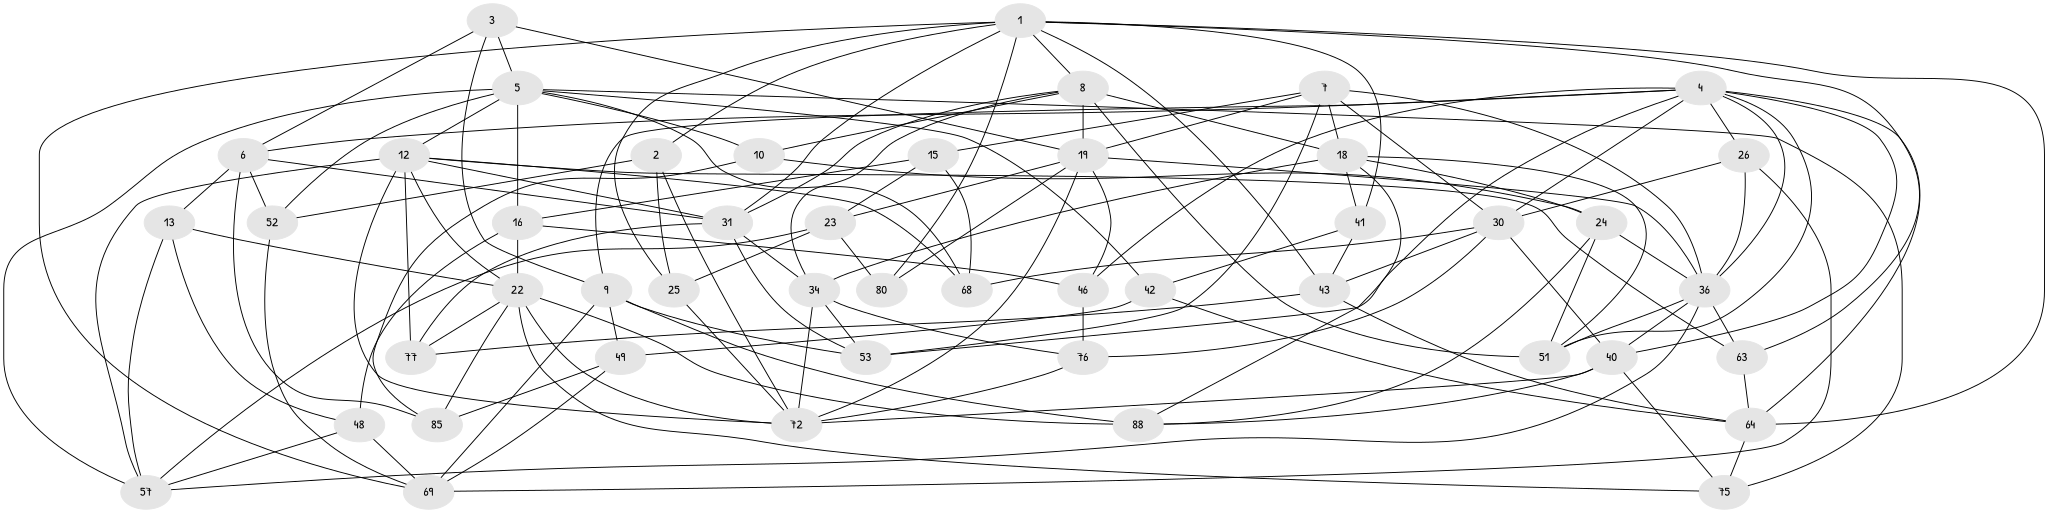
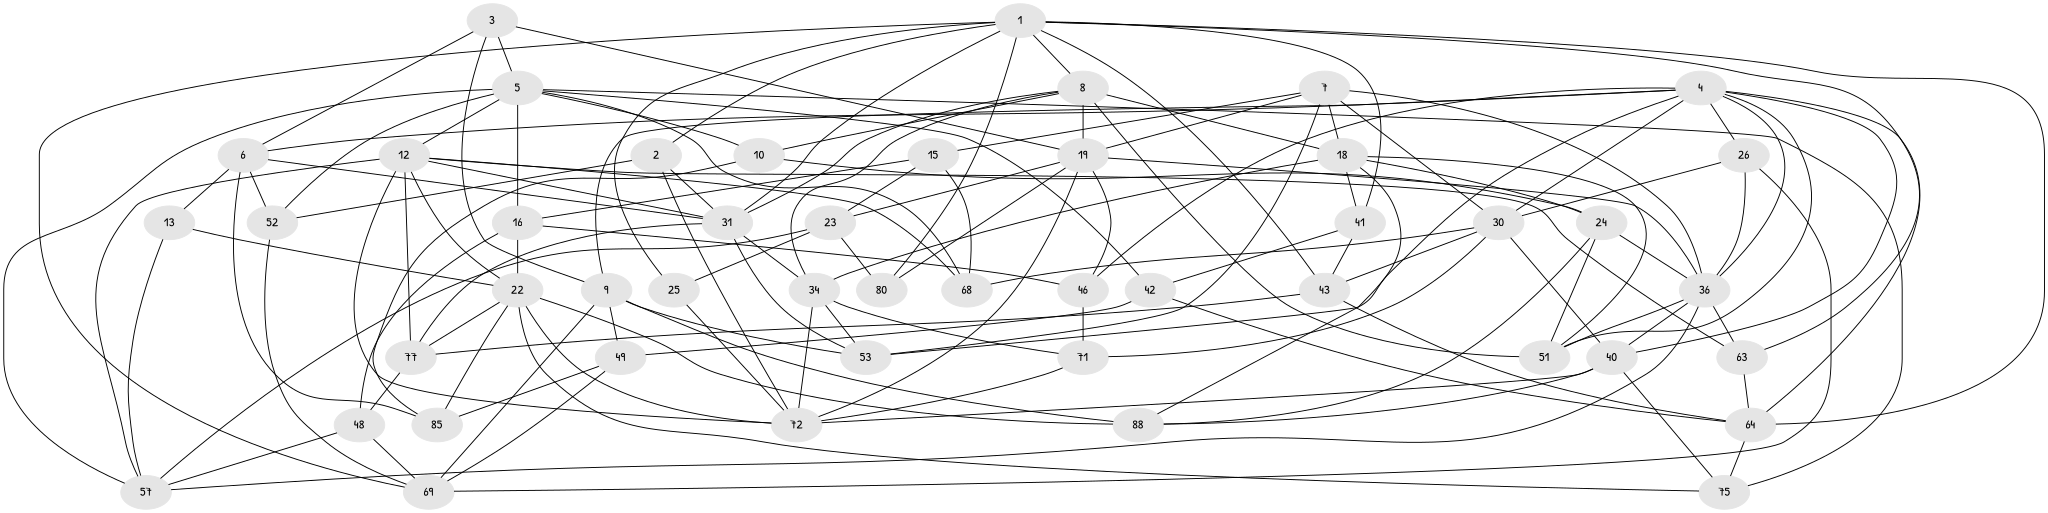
edge "2" -- "25": now "2" -- "31"
edge "13" -- "48": now "77" -- "48"
node "76": label "76" -> "71"
